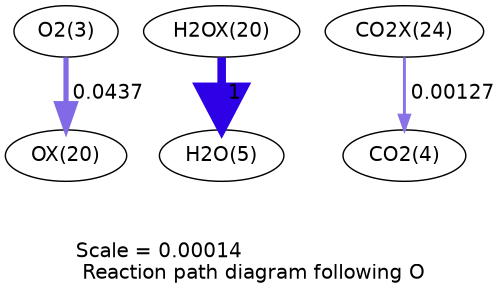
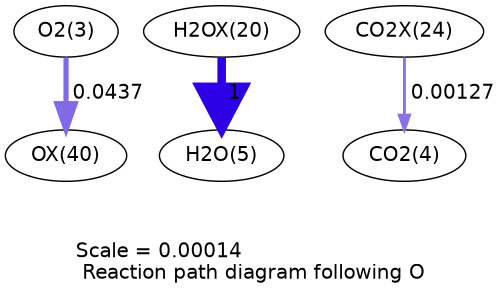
node "OX(20)": label "OX(20)" -> "OX(40)"
